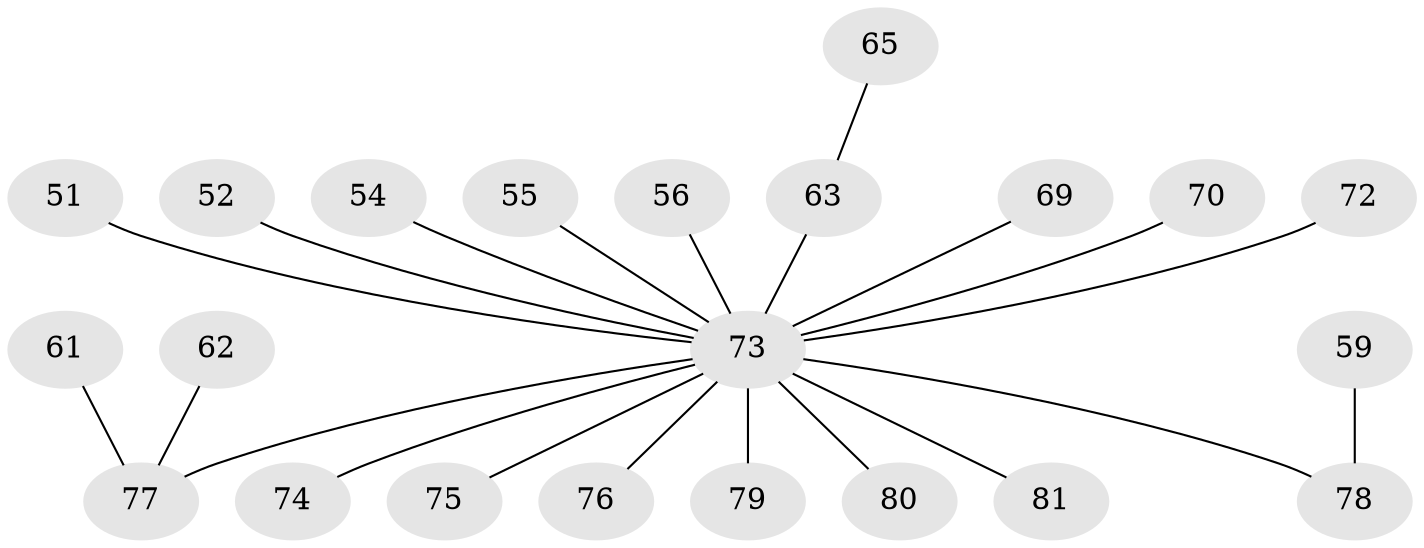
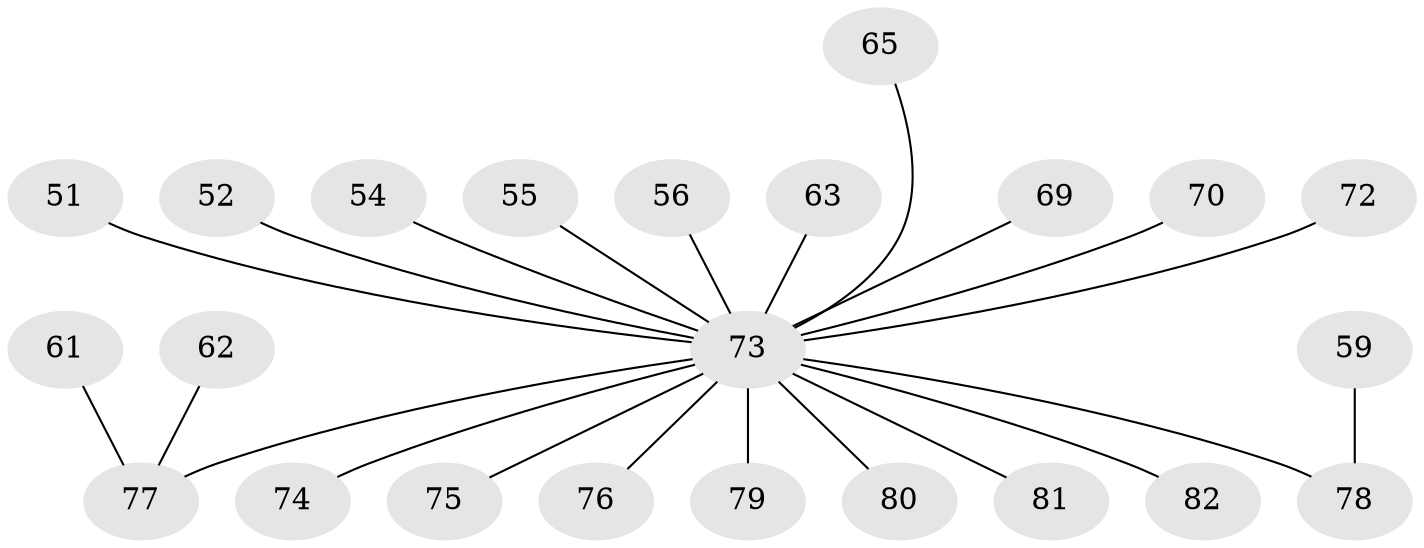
edge "65" -- "63": now "65" -- "73"
node "82": added
